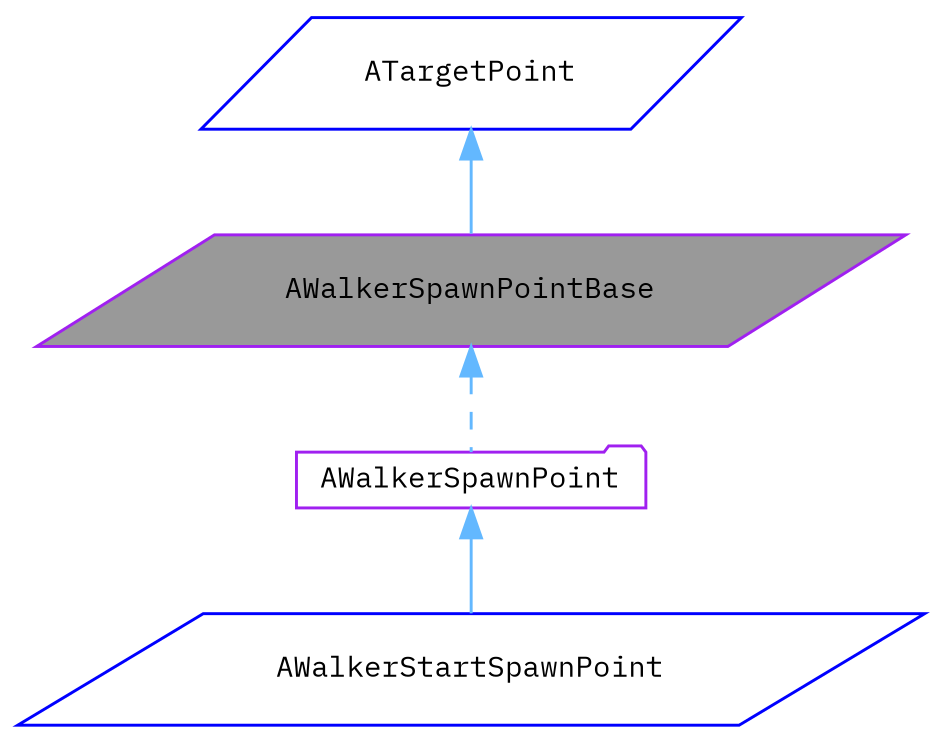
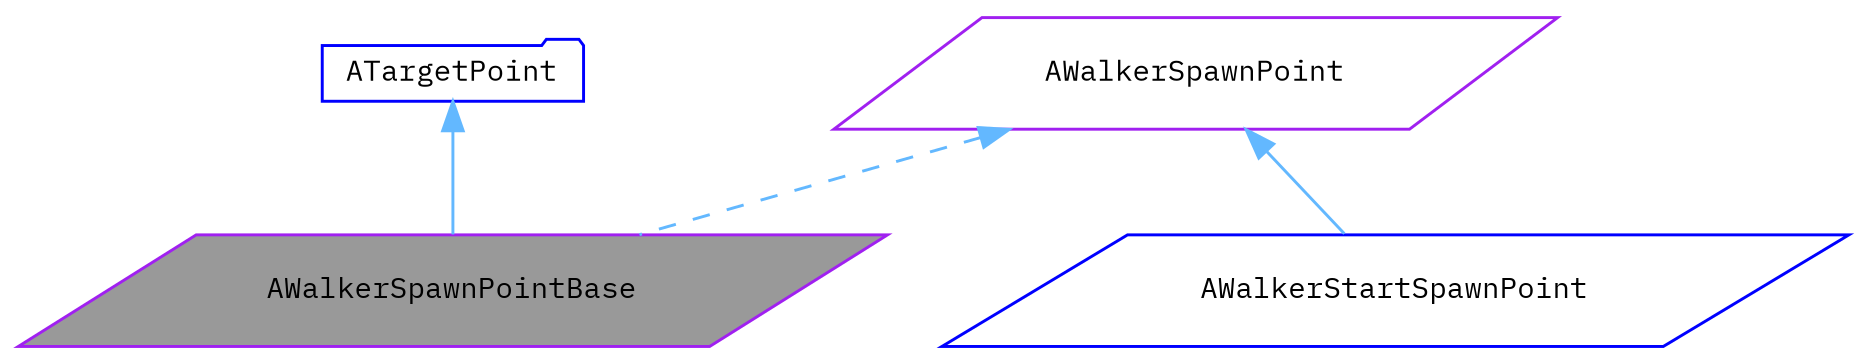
node "ATargetPoint": shape parallelogram -> folder
edge "AWalkerSpawnPoint" -> "AWalkerSpawnPointBase": reversed
node "AWalkerSpawnPoint": shape folder -> parallelogram
